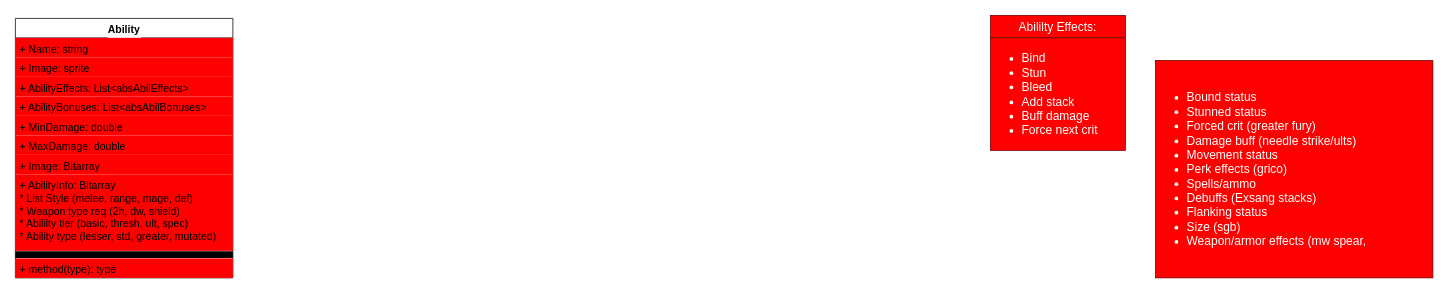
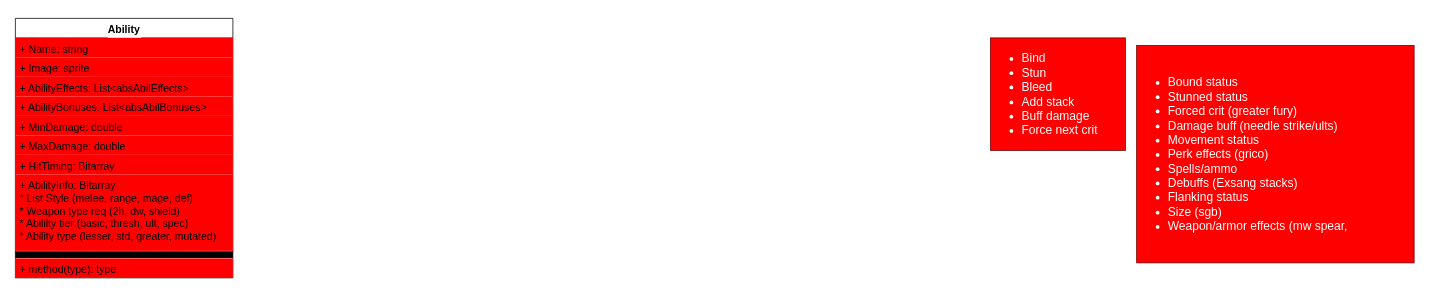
node "Abililty Effects:": removed
node "+ Image: Bitarray": label "+ Image: Bitarray" -> "+ HitTiming: Bitarray"
node "Bound status Stunned status Forced crit (greater fury) Damage buff (needle strike/ults) Movement status Perk effects (grico) Spells/ammo Debuffs (Exsang stacks) Flanking status Size (sgb) Weapon/armor effects (mw spear,": moved (1294, 169) -> (1275, 154)
